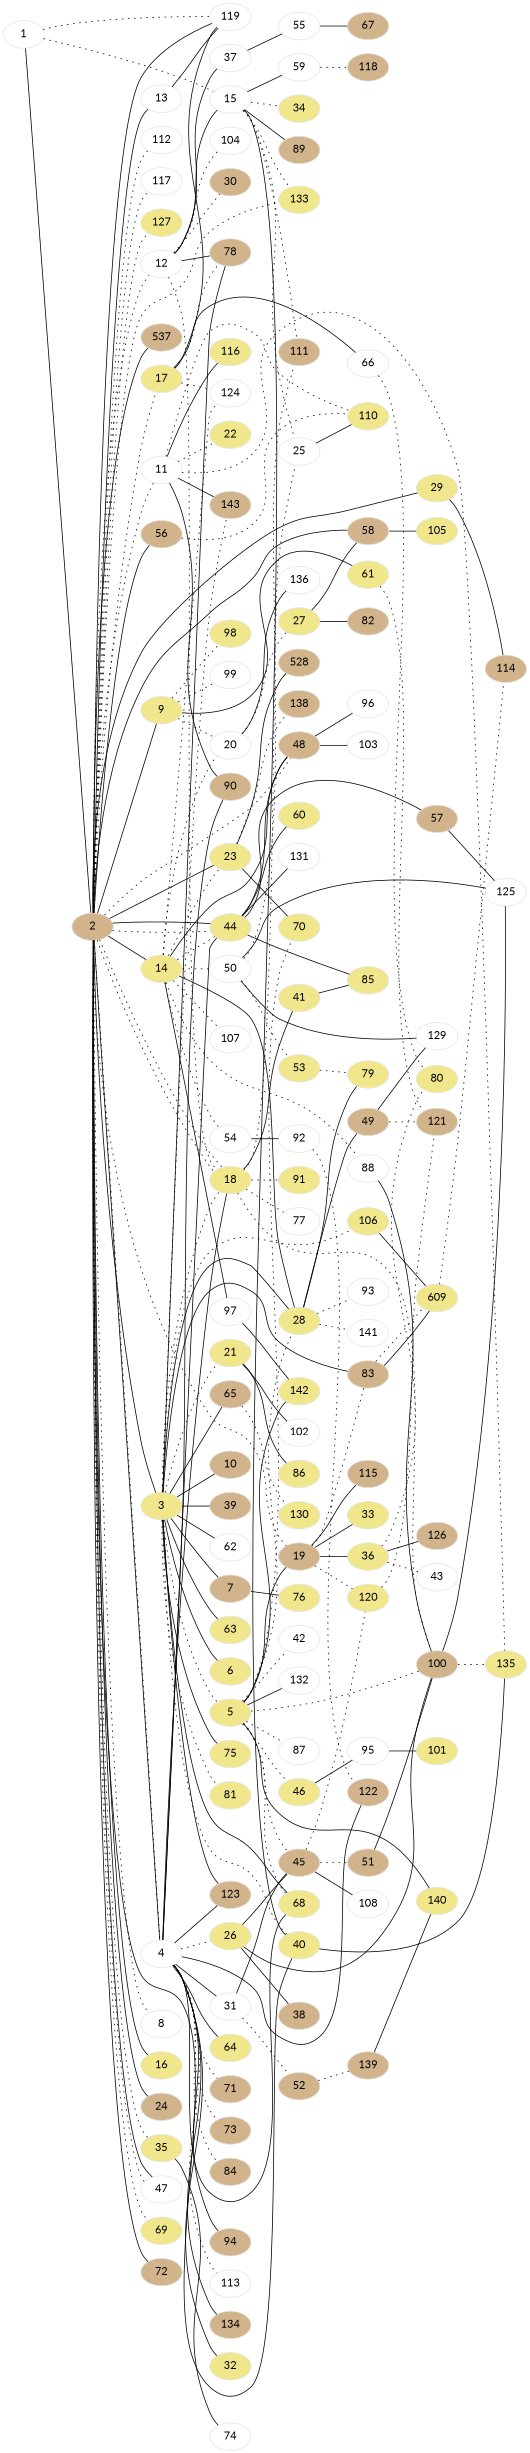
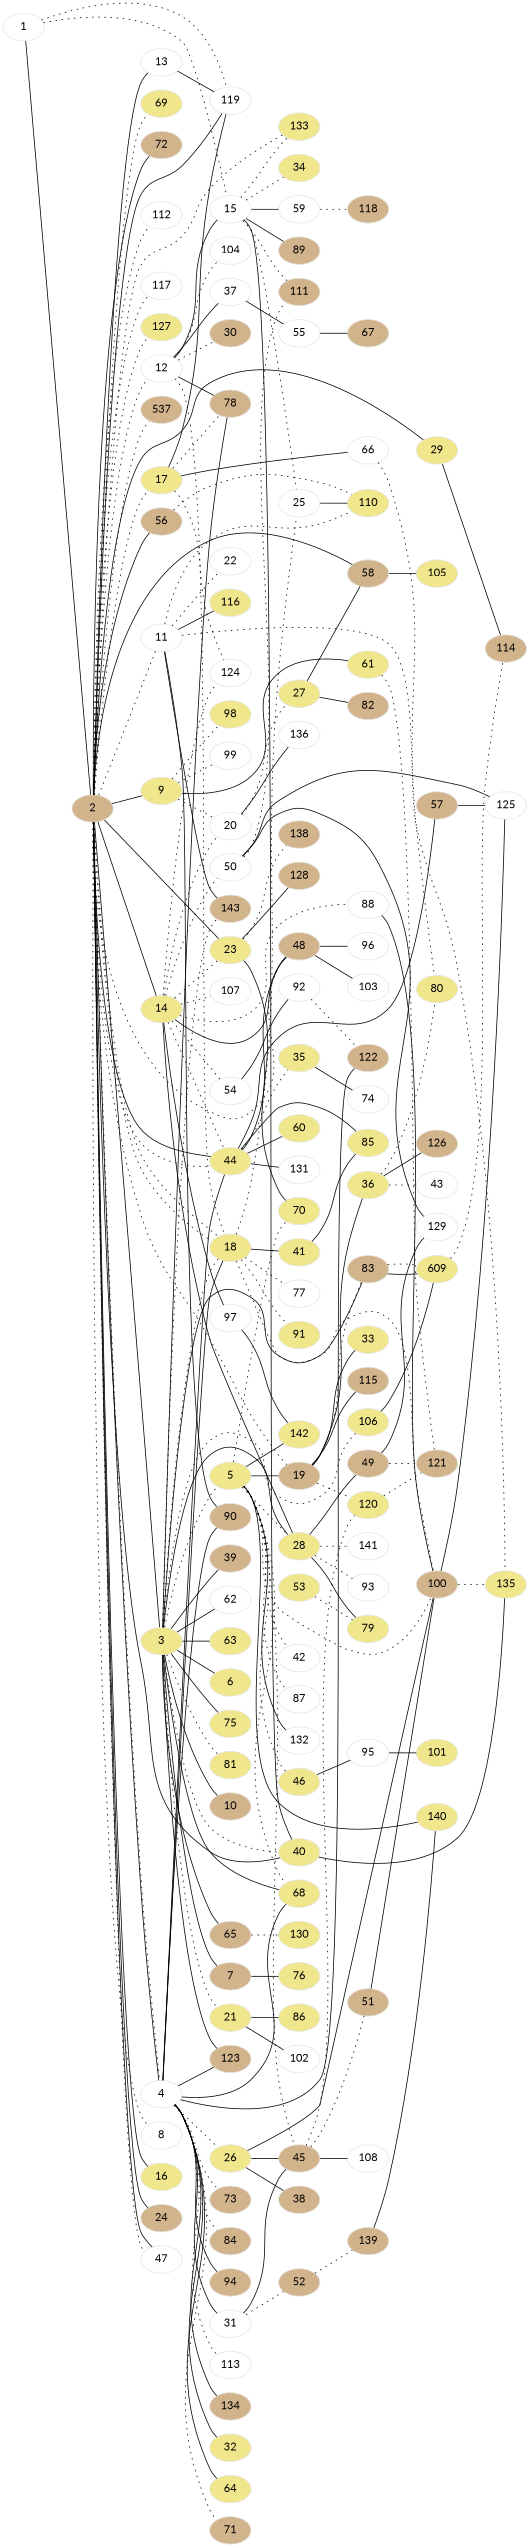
node "22": fillcolor khaki -> white
edge "537" -- "2": style solid -> dotted
node "528": label "528" -> "128"
edge "50" -- "53": removed
edge "2" -- "35": now "44" -- "35"
